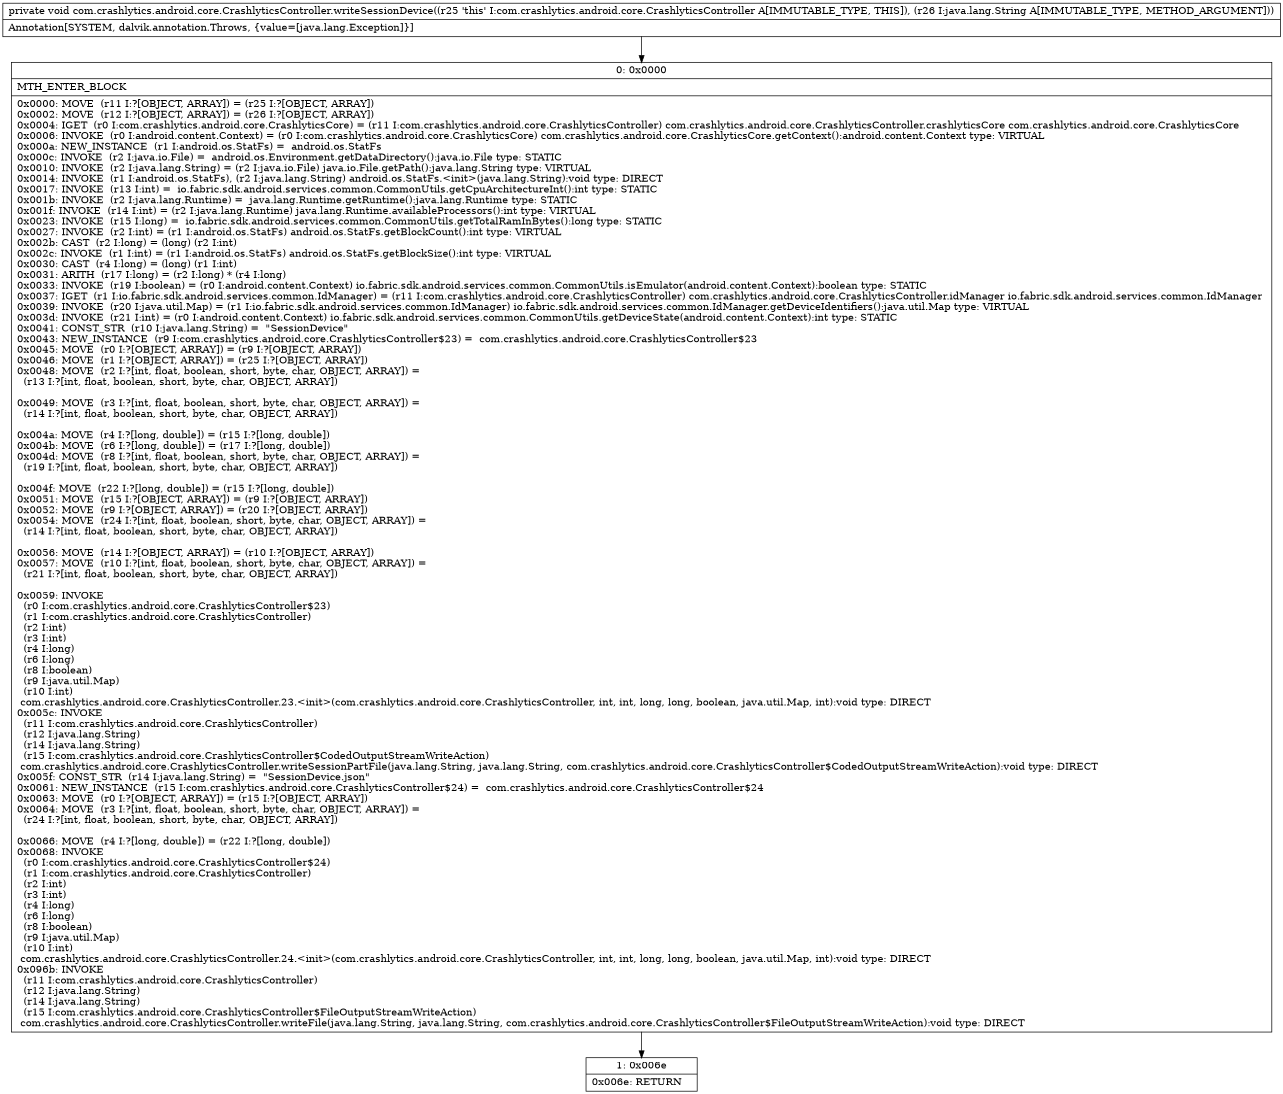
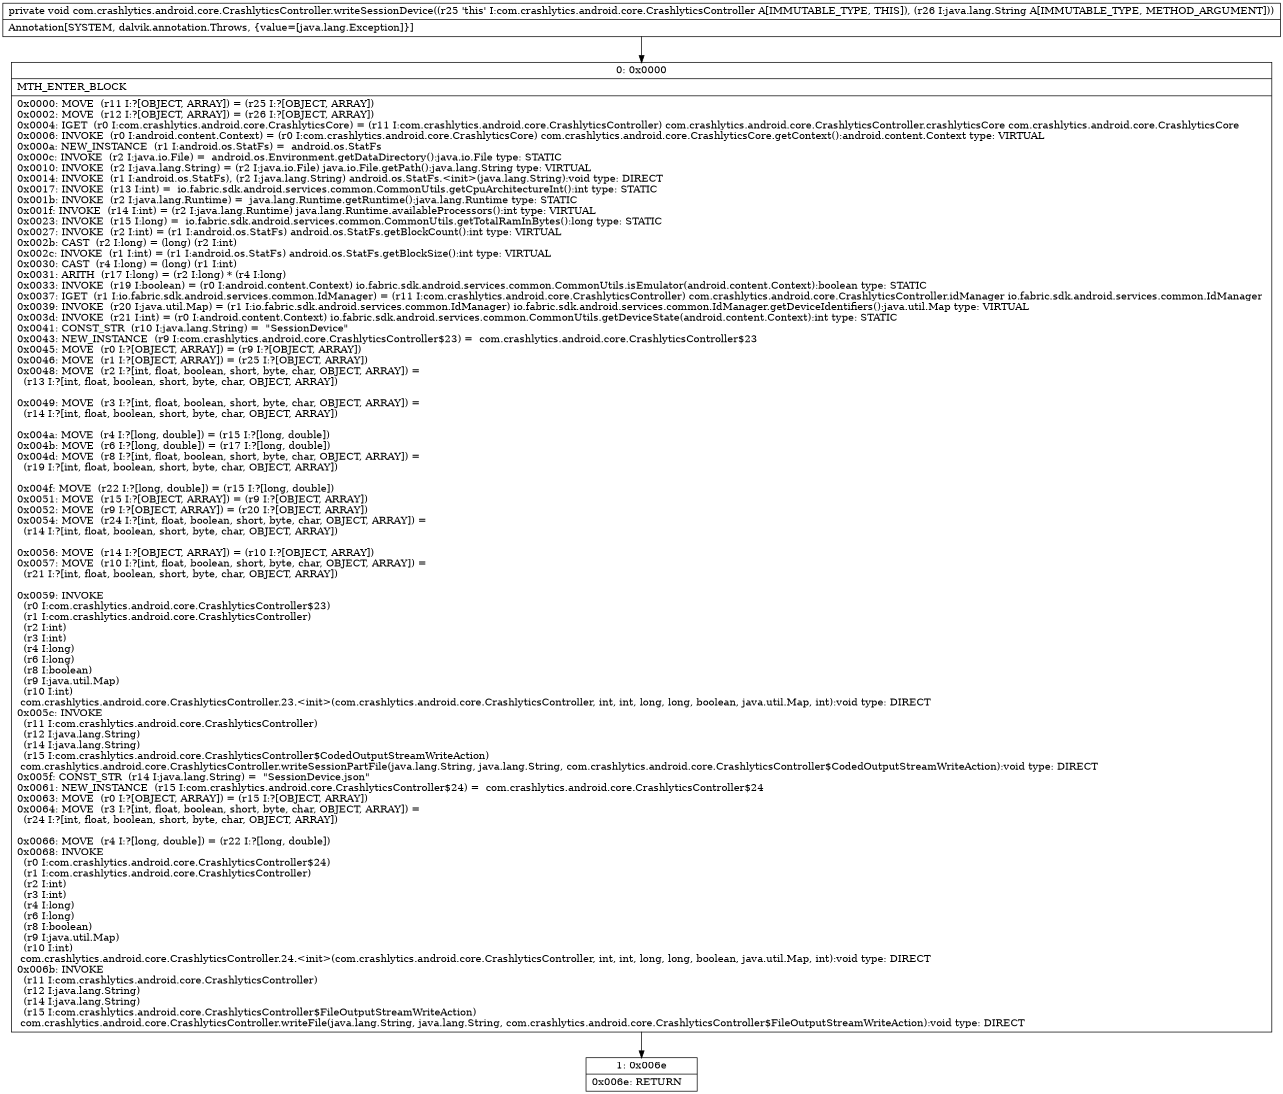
node "0: 0x0000": text "0x096b: INVOKE" -> "0x006b: INVOKE"
